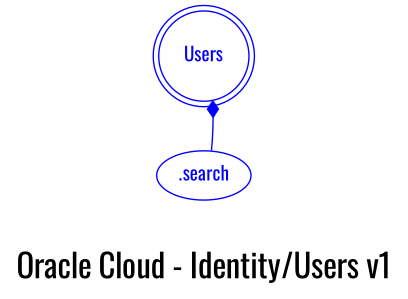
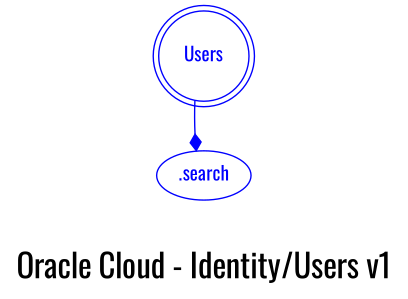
edge ".search" -> "Users": reversed
